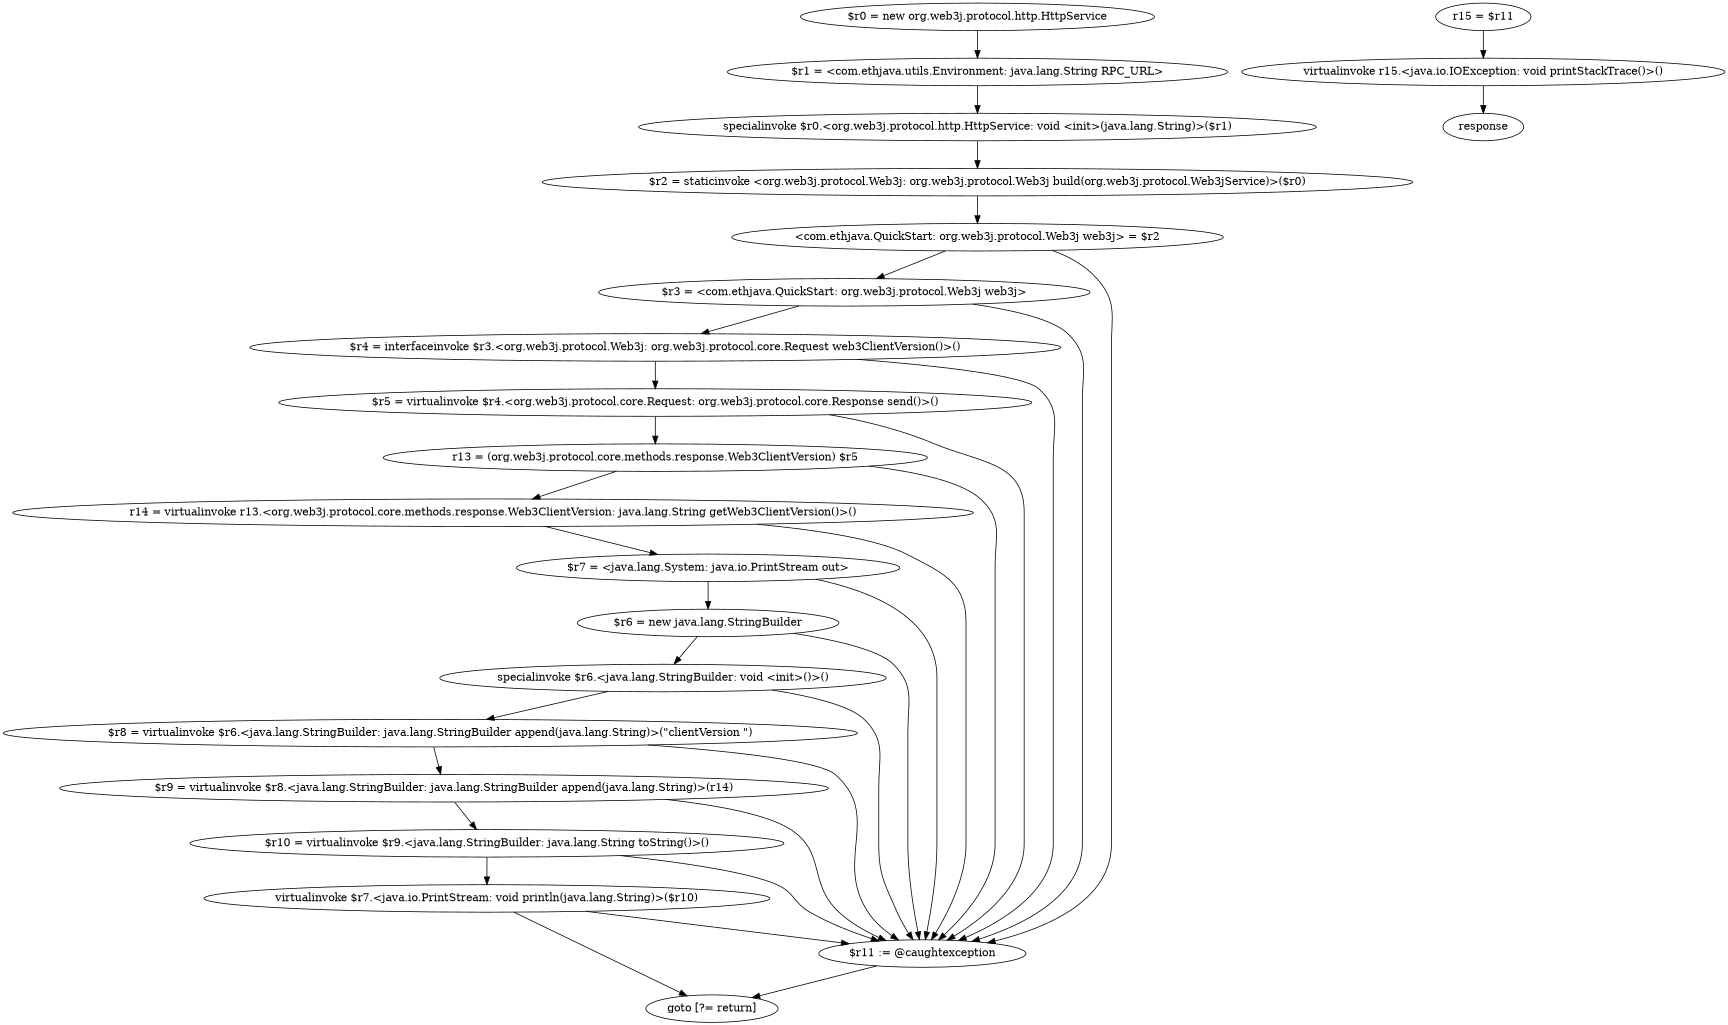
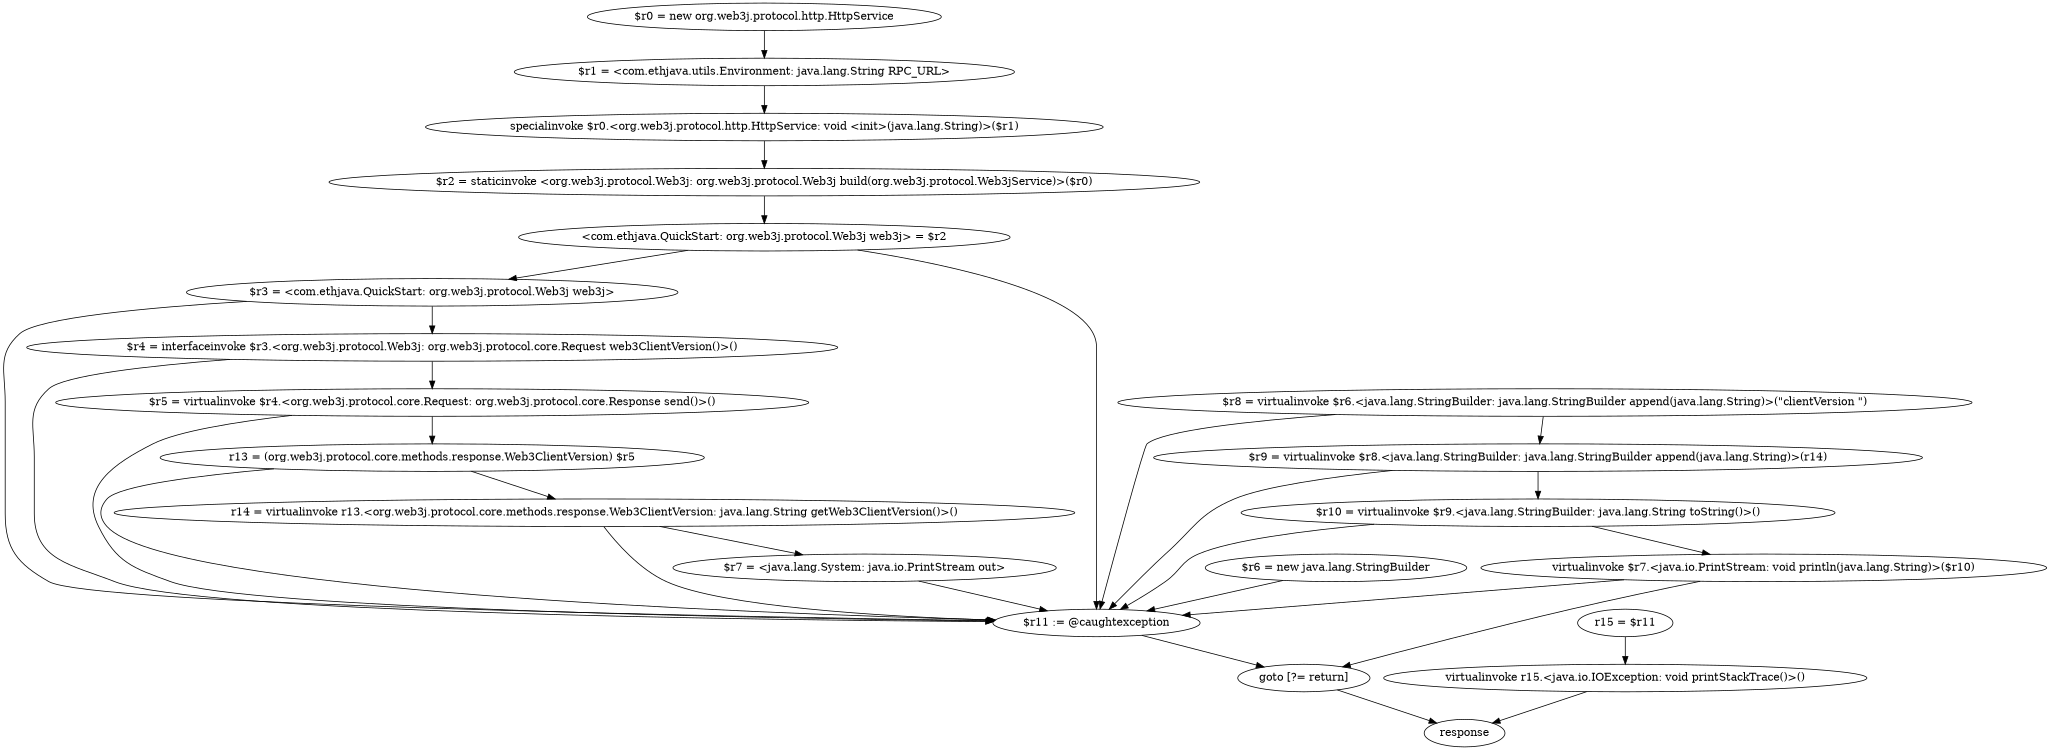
edge "$r7 = <java.lang.System: java.io.PrintStream out>" -> "$r6 = new java.lang.StringBuilder": removed
node "specialinvoke $r6.<java.lang.StringBuilder: void <init>()>()": removed
edge "goto [?= return]" -> "response": added
